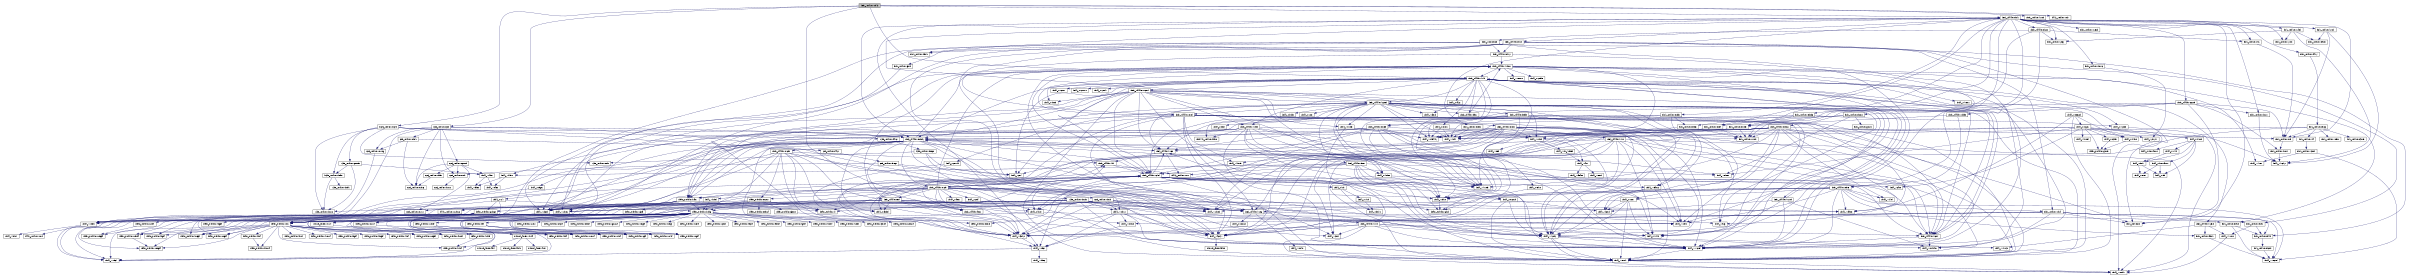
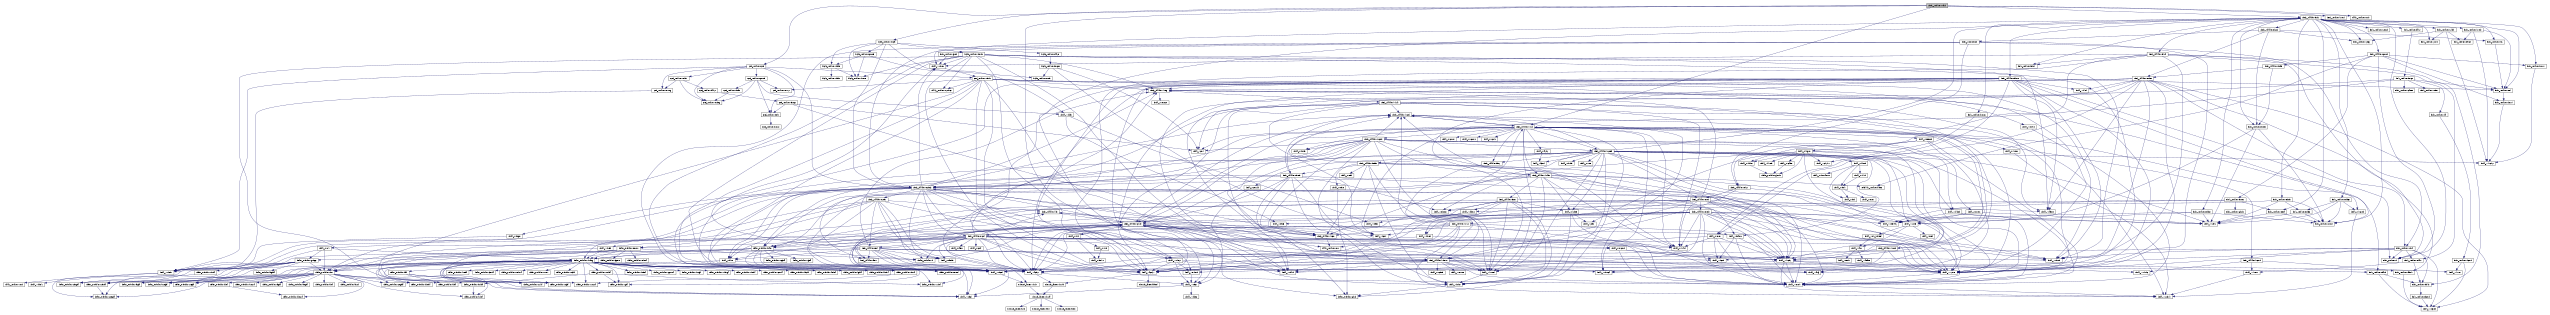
edge "nbody_utilities::ksint" -> "nbutil_2::eccmod": added
node "nbutil_2::transform4": removed
edge "quad_routines::start4" -> "nbutil_1::nbrem": reversed
node "nbutil_1::evolution": label "nbutil_1::evolution" -> "nbutil_1::stumpf"
node "stellar_evolution::ragbdf": added
node "external_forces::xtrnld": added
